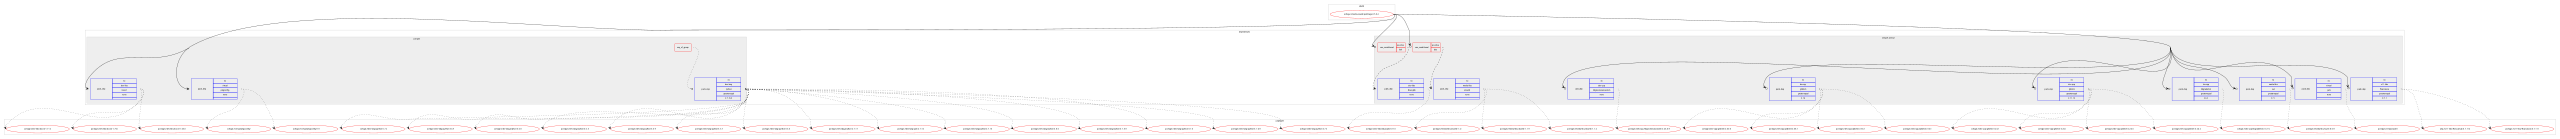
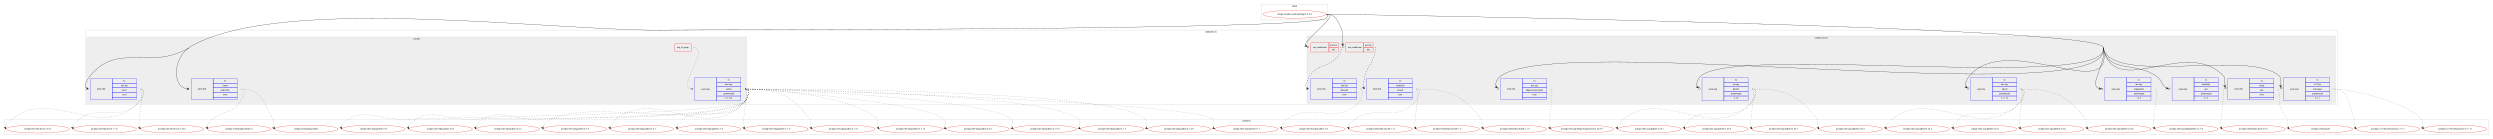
node "portage://dev-lang/jack-2.7.16": label "portage://dev-lang/jack-2.7.16" -> "portage://dev-lang/python-2.7.16"
node "portage://dev-lang/python-3.7.3": removed
node "alsa://x11-libs/flowcanvas-0.7.1-r2": label "alsa://x11-libs/flowcanvas-0.7.1-r2" -> "portage://x11-libs/flowcanvas-0.7.1-r2"
